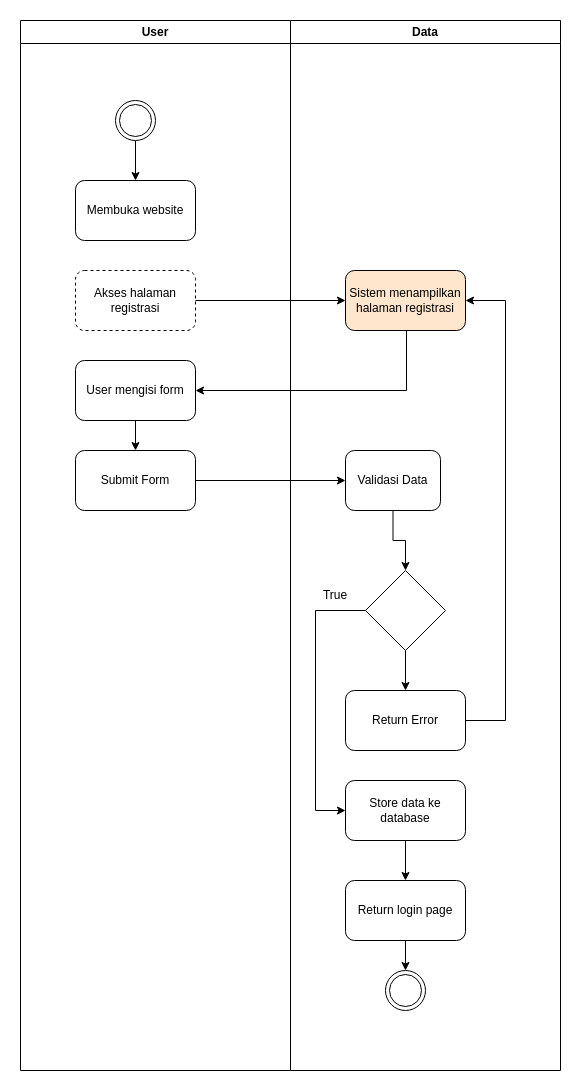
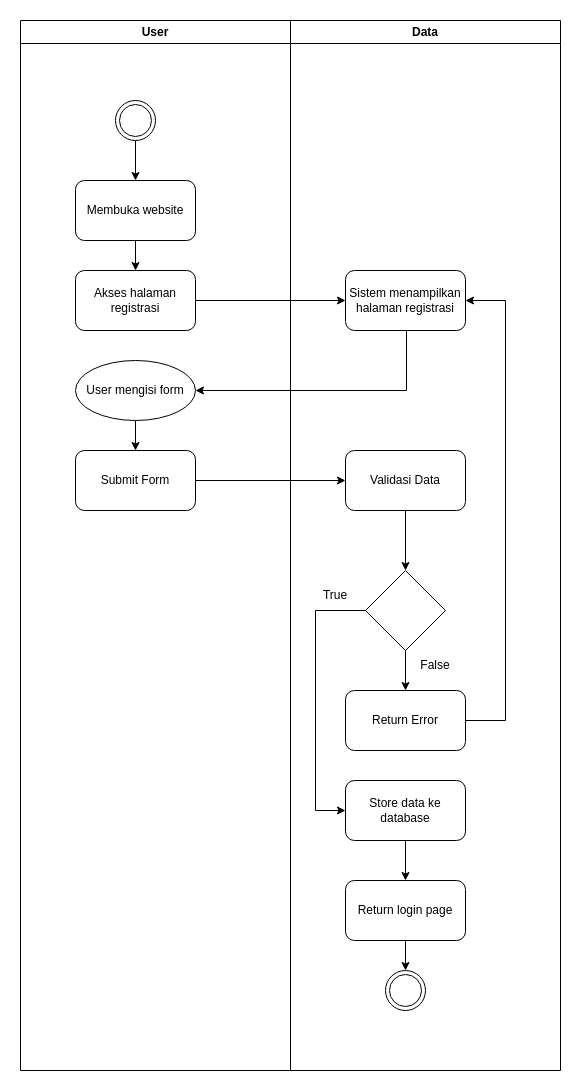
edge "Membuka website" -> "Akses halaman registrasi": added
node "Akses halaman registrasi": style dashed -> solid
node "Sistem menampilkan halaman registrasi": fillcolor #ffe6cc -> #ffffff
node "User mengisi form": shape rounded rectangle -> ellipse
node "Validasi Data": size 95x60 -> 120x60
node "False": added
